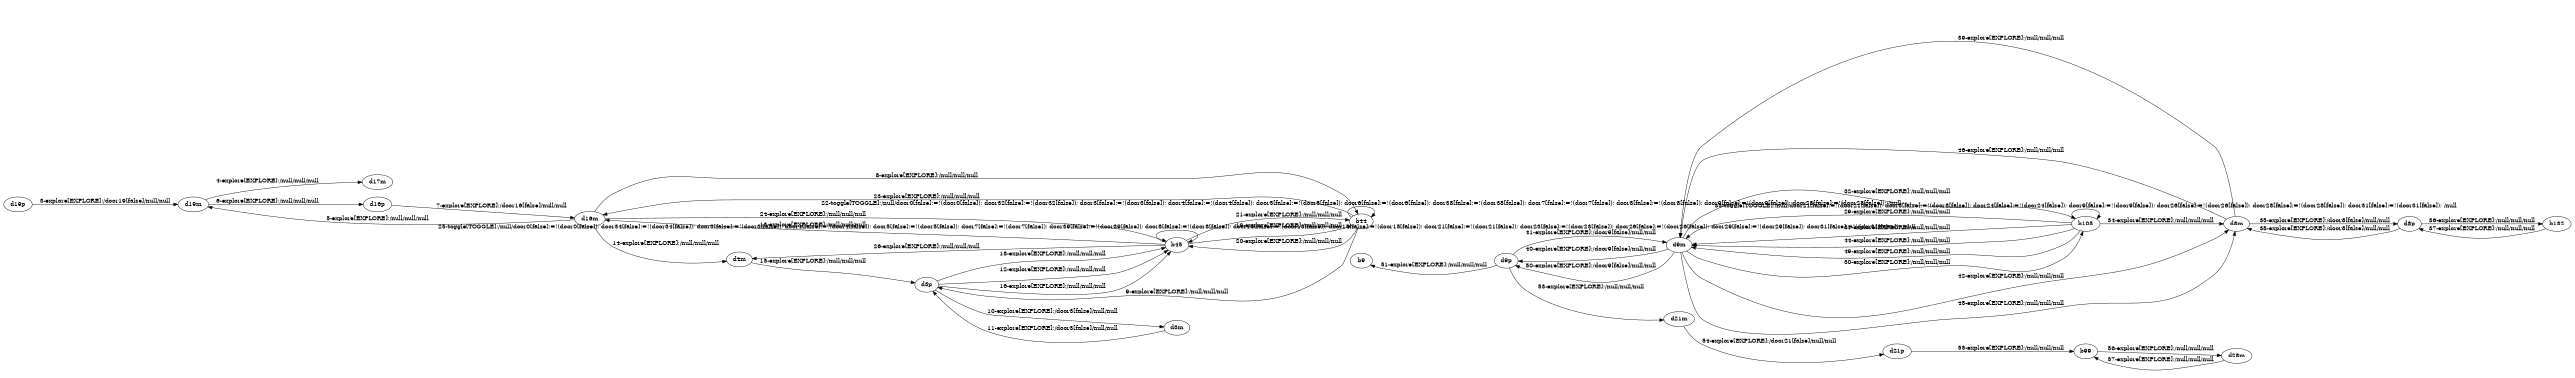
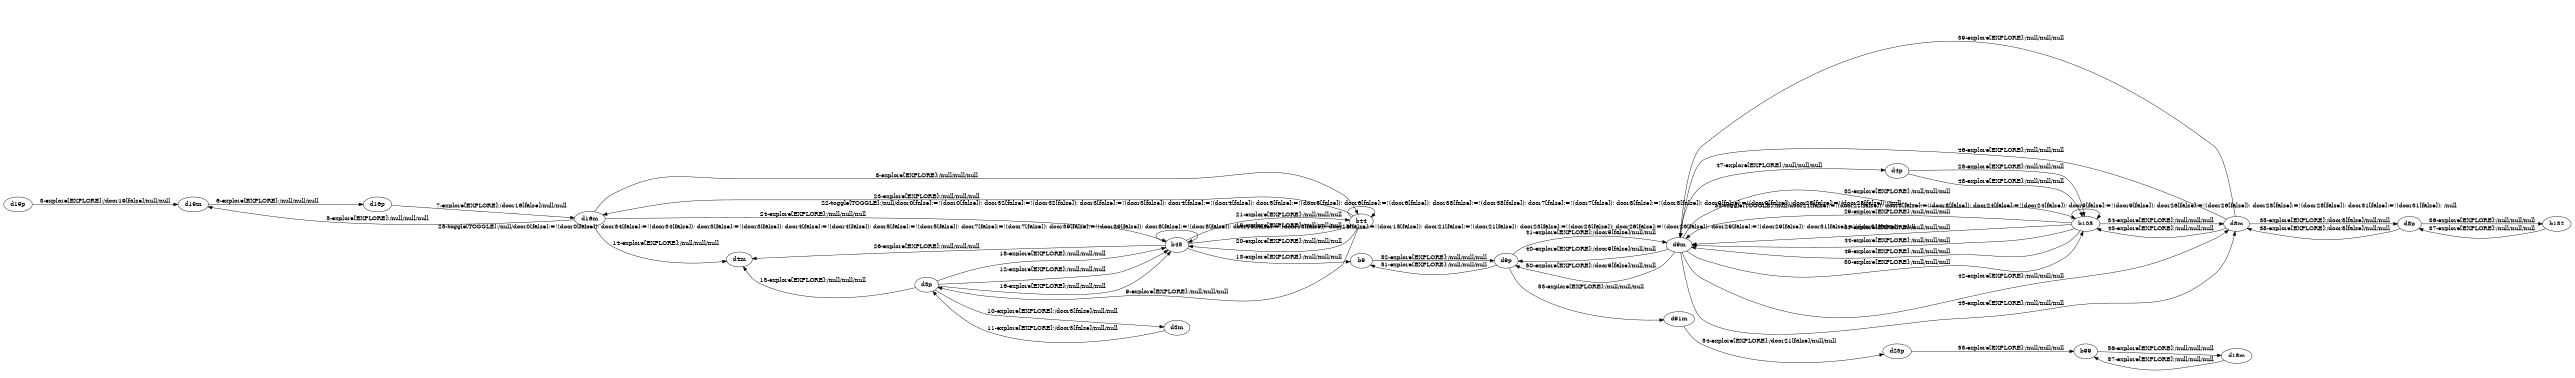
node "d4p": added
node "d17m": removed
edge "b45" -> "d16m": now "b45" -> "b9"
edge "d8m" -> "b105": added, label "43-explore[EXPLORE];/null/null/null"
edge "b9" -> "d9p": added, label "52-explore[EXPLORE];/null/null/null"
edge "d4m" -> "d3p": reversed
node "d21m": label "d21m" -> "d91m"
node "d21p": label "d21p" -> "d23p"
node "d28m": label "d28m" -> "d18m"
